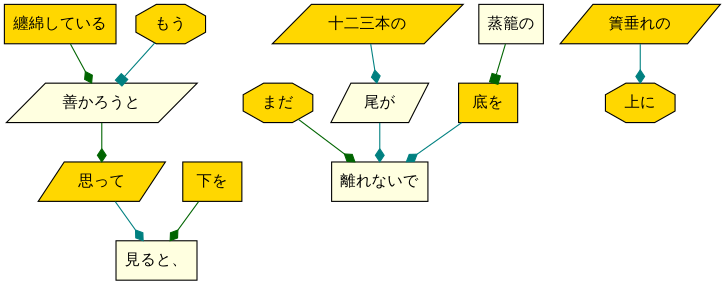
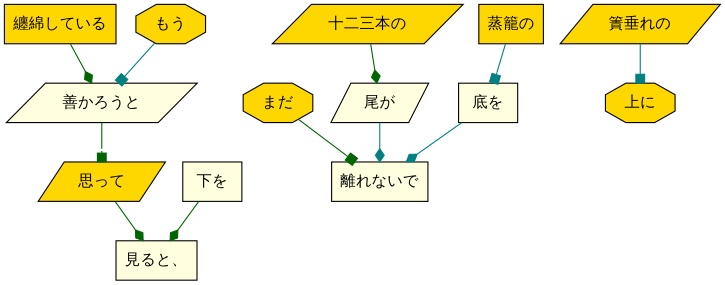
node "蒸籠の": fillcolor lightyellow -> gold
edge "十二三本の" -> "尾が": color teal -> darkgreen
edge "蒸籠の" -> "底を": color darkgreen -> teal
edge "簀垂れの" -> "上に": arrowhead diamond -> box
node "底を": fillcolor gold -> lightyellow
edge "善かろうと" -> "思って": arrowhead diamond -> box
edge "まだ" -> "離れないで": arrowhead diamond -> box
node "下を": fillcolor gold -> lightyellow
edge "思って" -> "見ると、": color teal -> darkgreen
